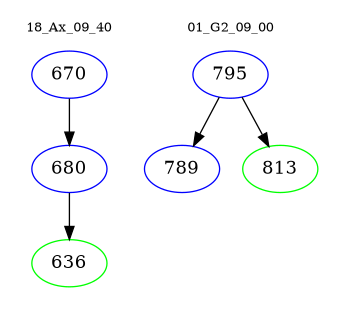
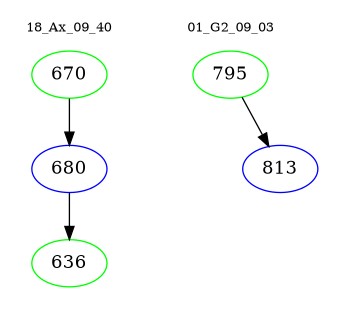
cluster "01_G2_09_00": label "01_G2_09_00" -> "01_G2_09_03"
node "670": color blue -> green
node "795": color blue -> green
node "789": removed
node "813": color green -> blue
